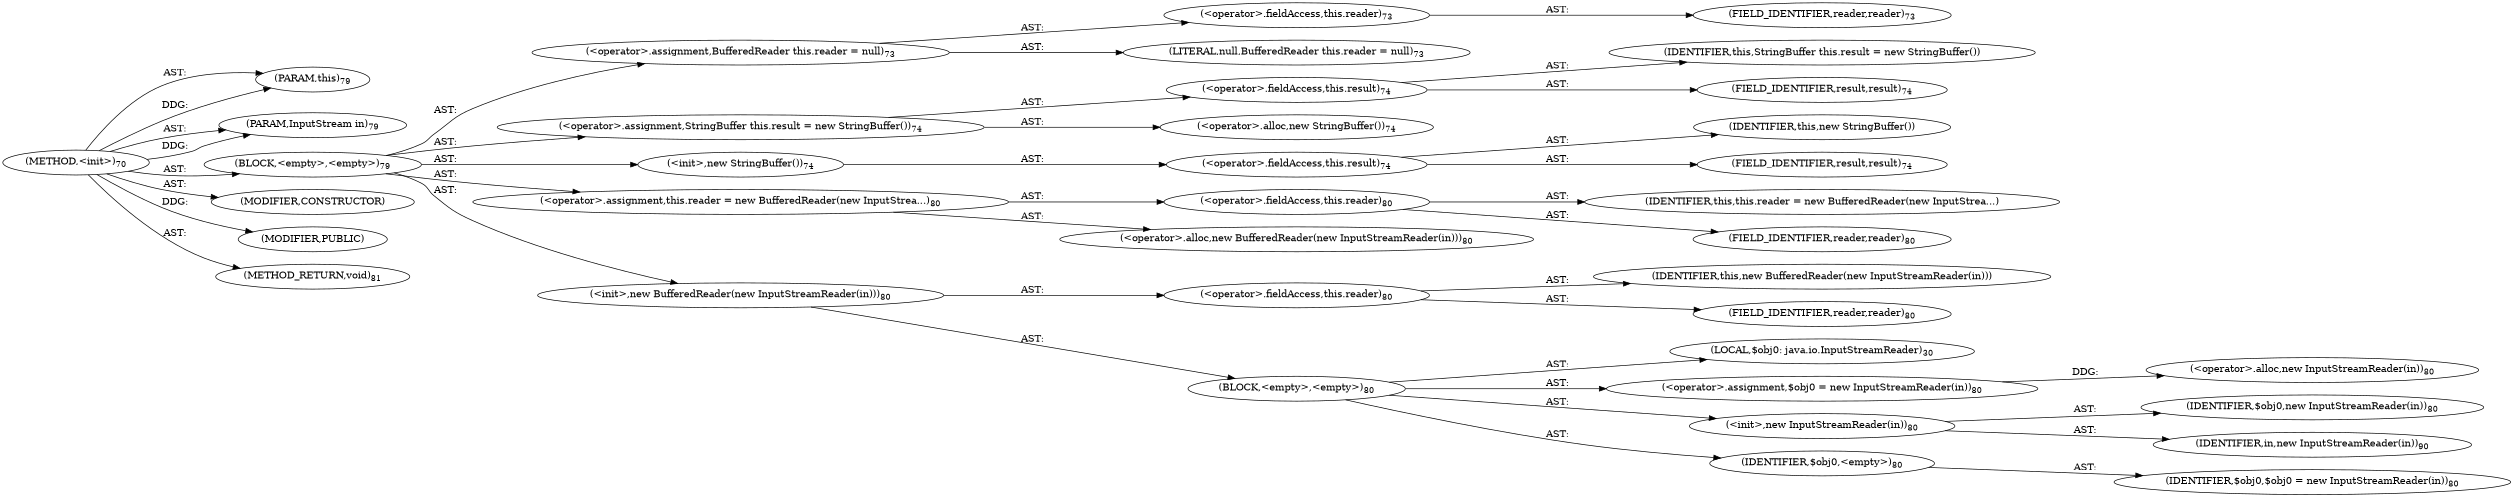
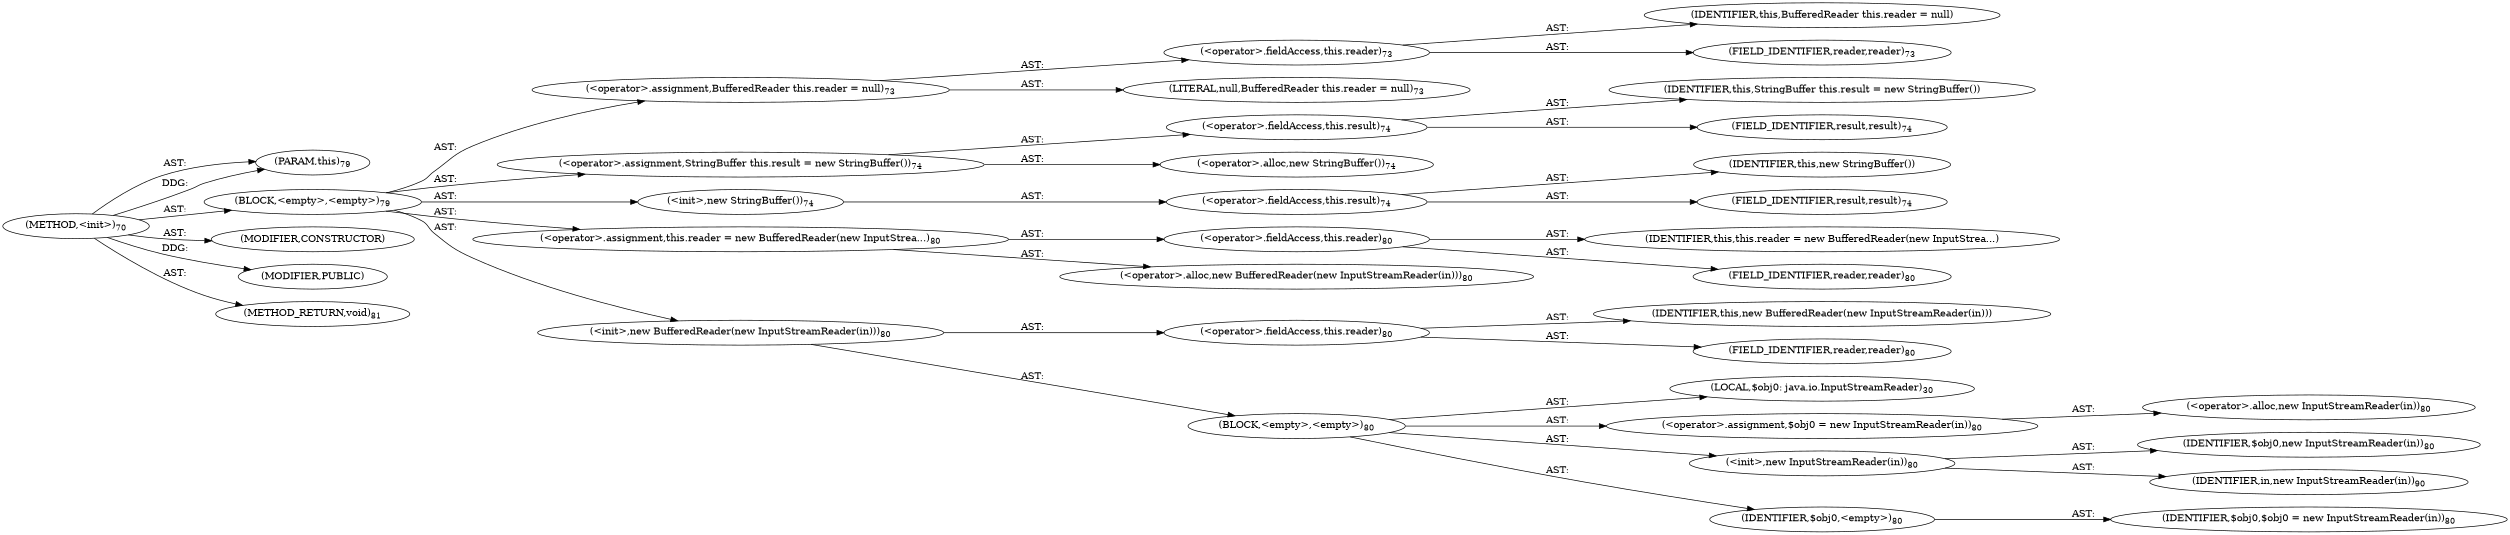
node "(IDENTIFIER,this,BufferedReader this.reader = null)": added
node "(PARAM,InputStream in)": removed
edge "(<operator>.assignment,$obj0 = new InputStreamReader(in))" -> "(<operator>.alloc,new InputStreamReader(in))": label "DDG: " -> "AST: "
